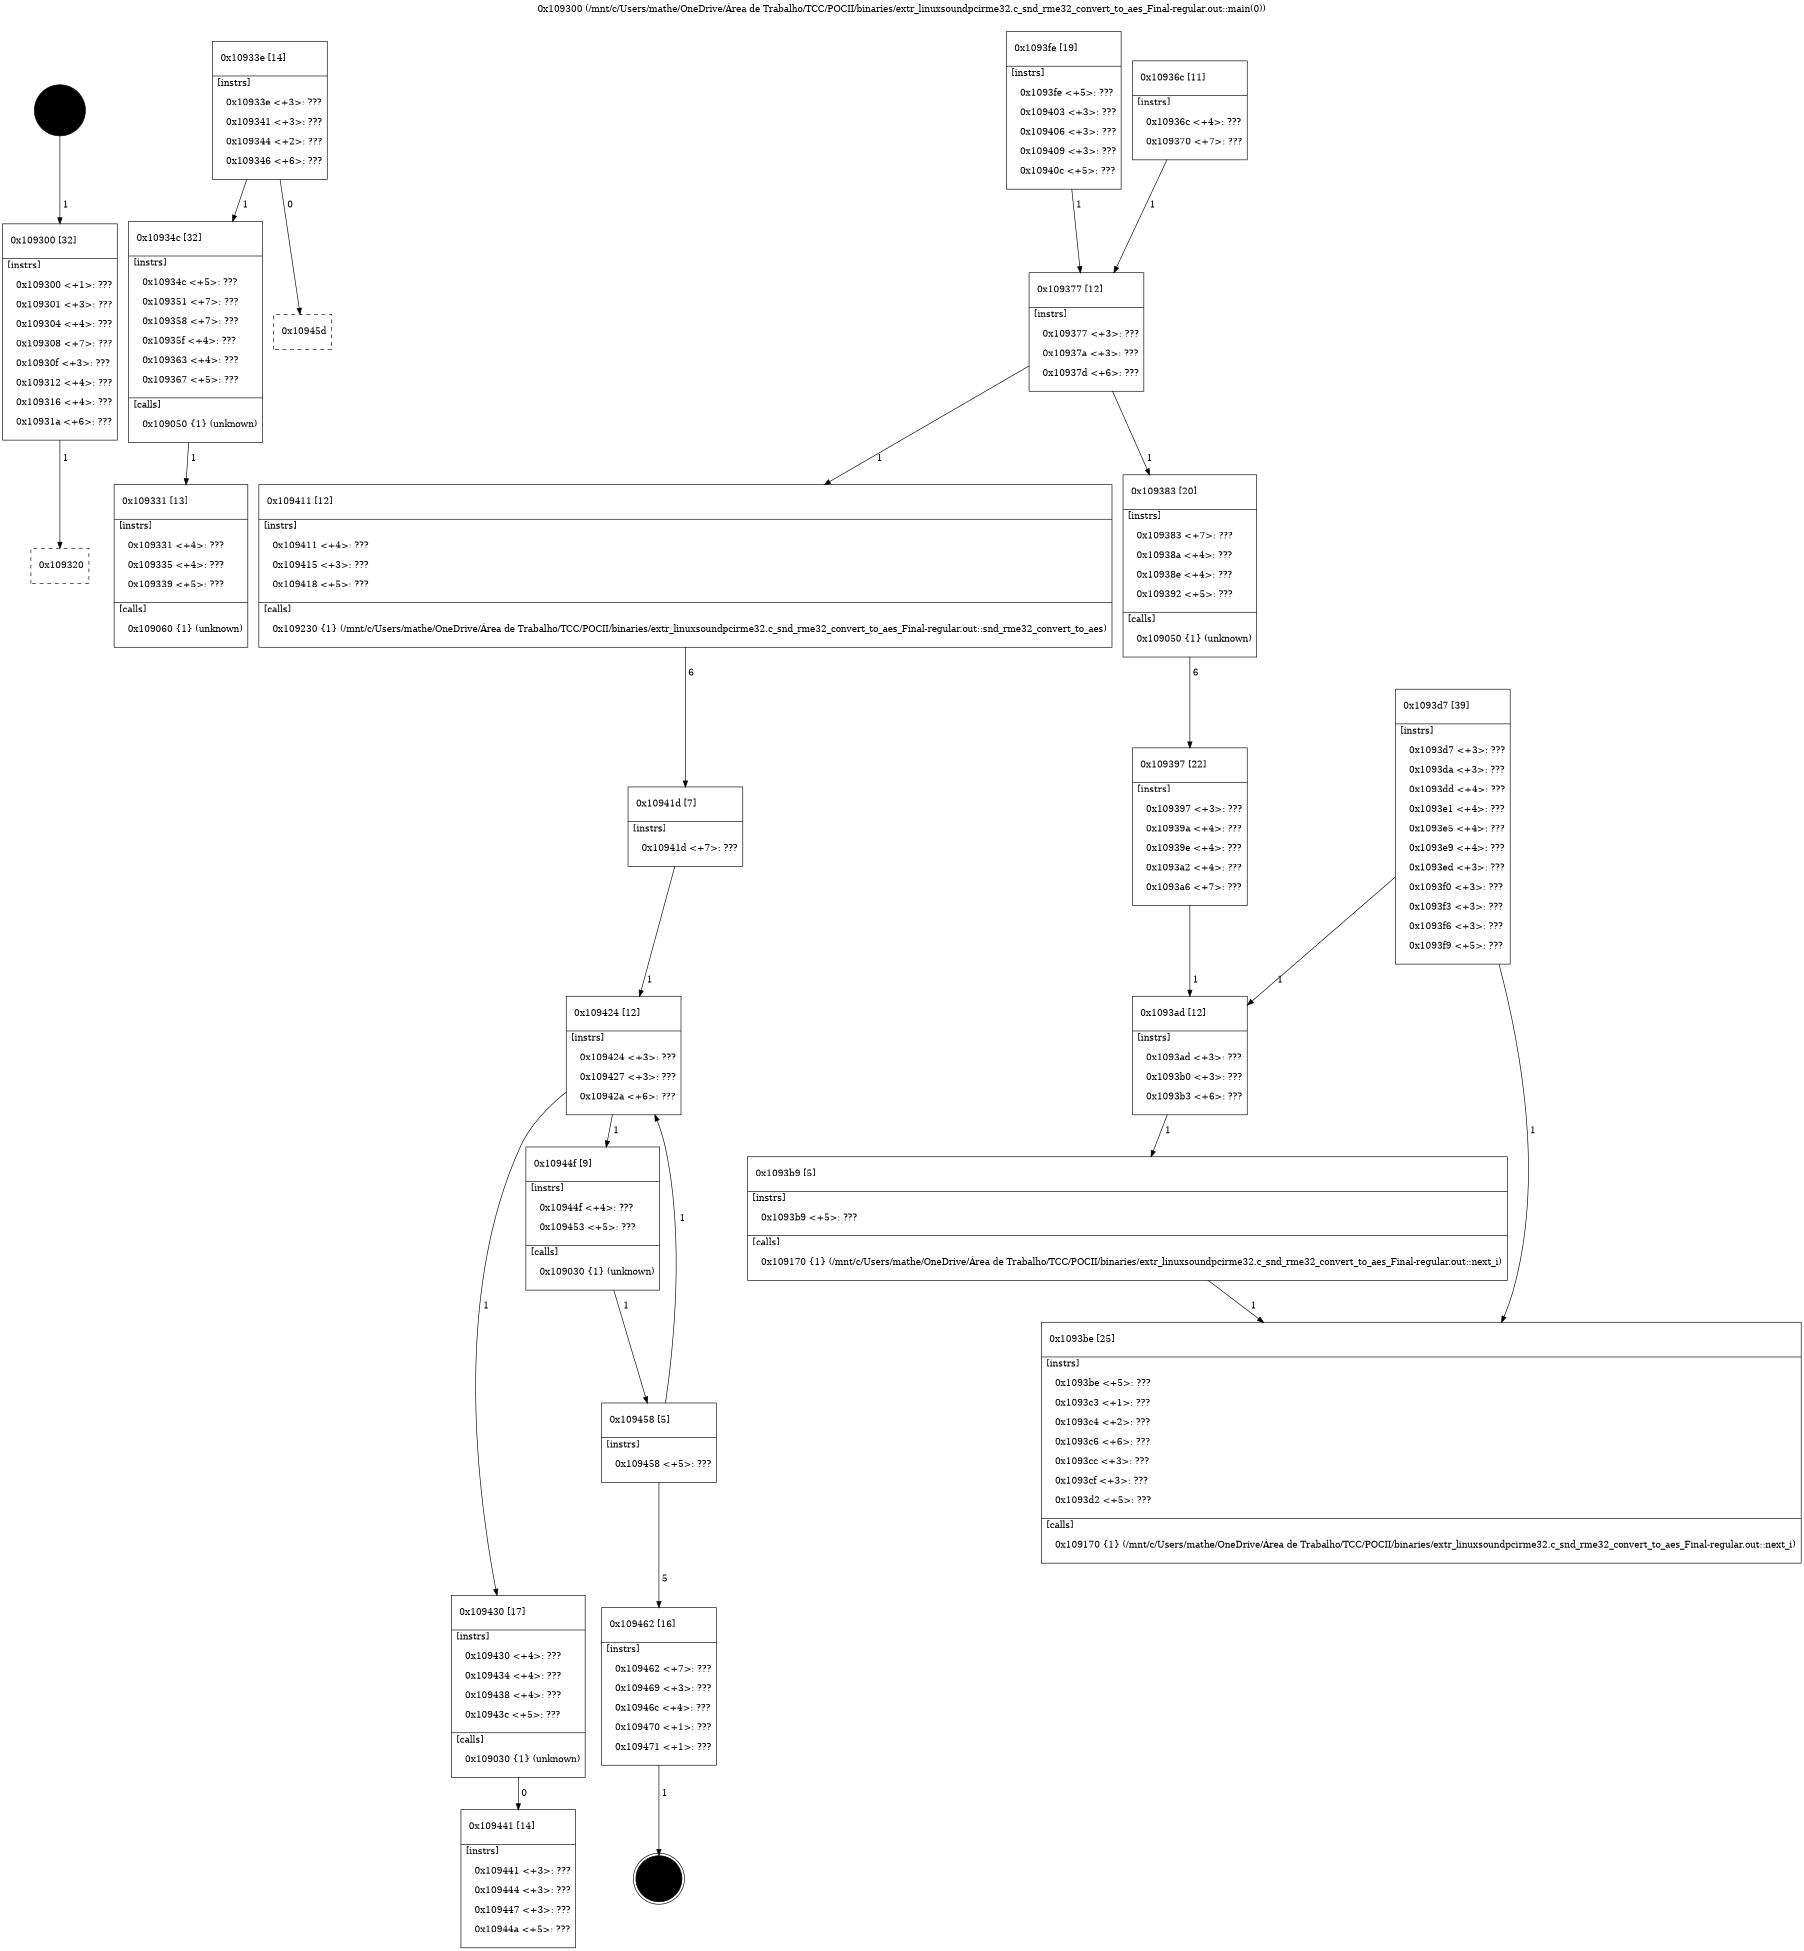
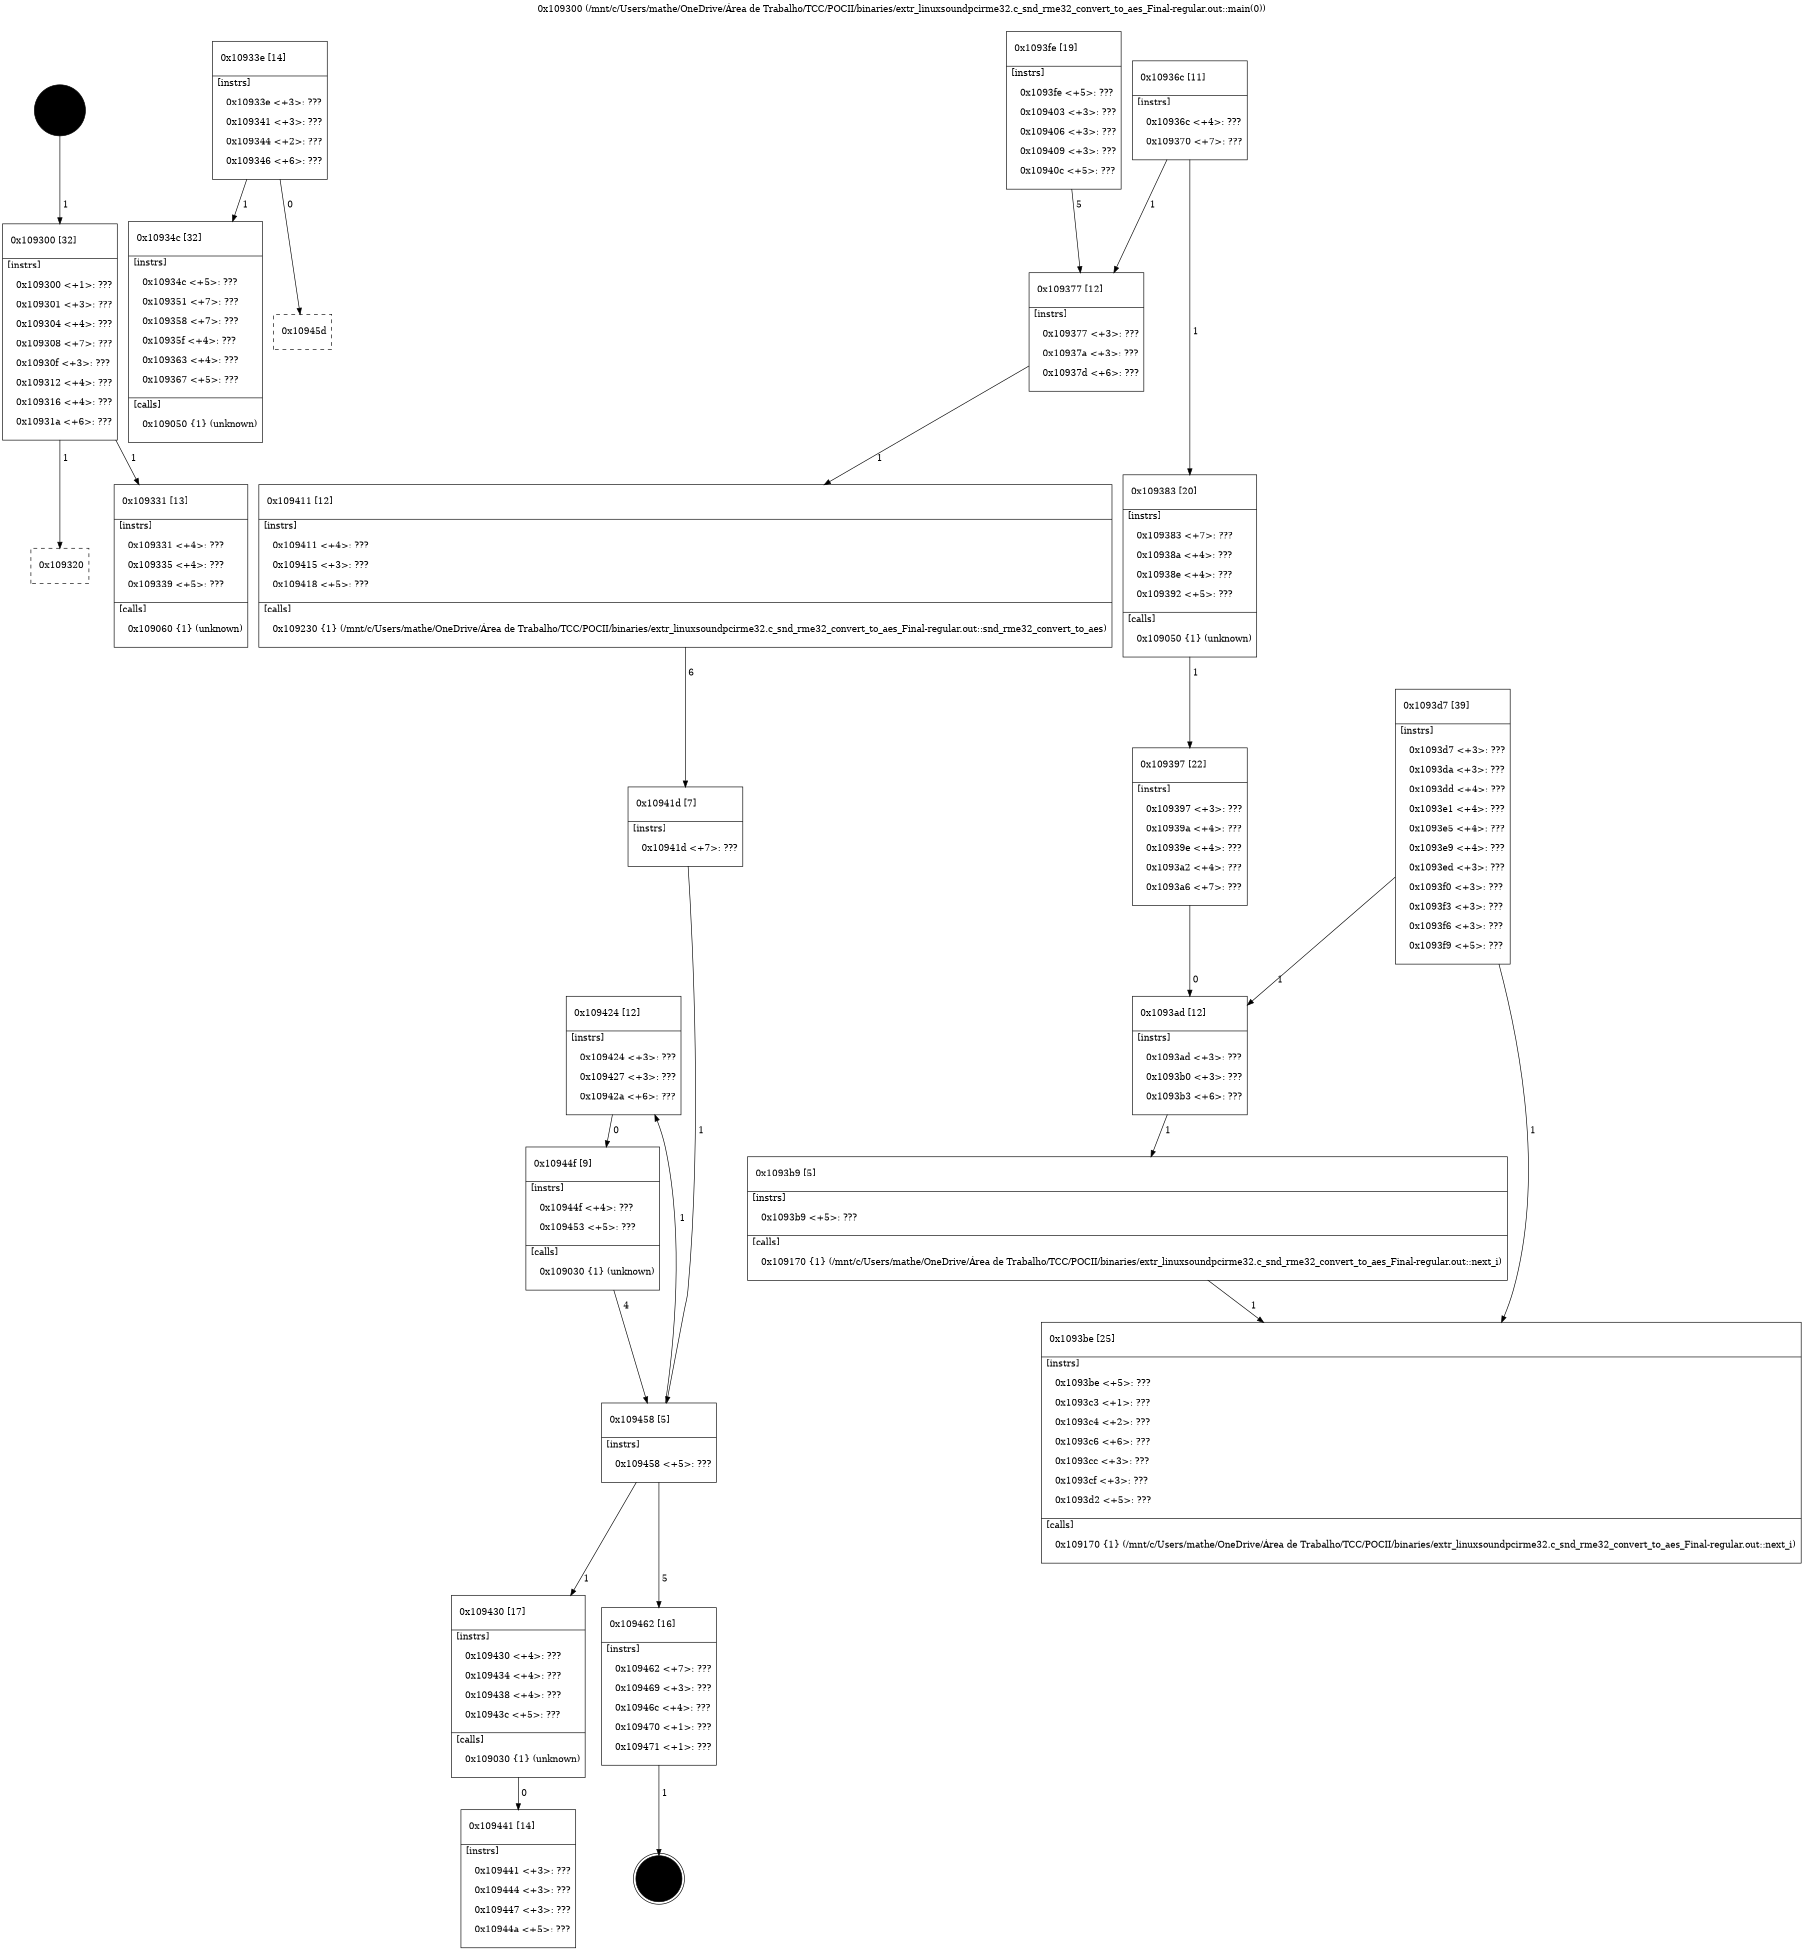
edge "0x1093fe [19]" -> "0x109377 [12]": label " 1" -> " 5"
edge "0x109377 [12]" -> "0x109383 [20]": now "0x10936c [11]" -> "0x109383 [20]"
edge "0x10934c [32]" -> "0x109331 [13]": now "0x109300 [32]" -> "0x109331 [13]"
edge "0x109383 [20]" -> "0x109397 [22]": label " 6" -> " 1"
edge "0x10941d [7]" -> "0x109424 [12]": now "0x10941d [7]" -> "0x109458 [5]"
edge "0x109397 [22]" -> "0x1093ad [12]": label " 1" -> " 0"
edge "0x109424 [12]" -> "0x10944f [9]": label " 1" -> " 0"
edge "0x10944f [9]" -> "0x109458 [5]": label " 1" -> " 4"
edge "0x109424 [12]" -> "0x109430 [17]": now "0x109458 [5]" -> "0x109430 [17]"
